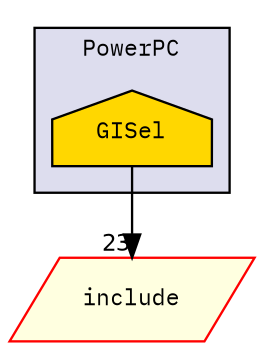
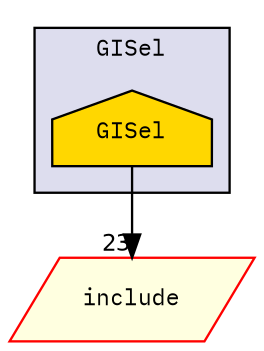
cluster "PowerPC": label "PowerPC" -> "GISel"
